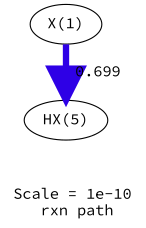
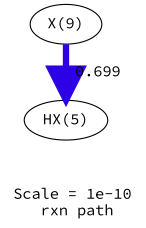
node "X(1)": label "X(1)" -> "X(9)"
